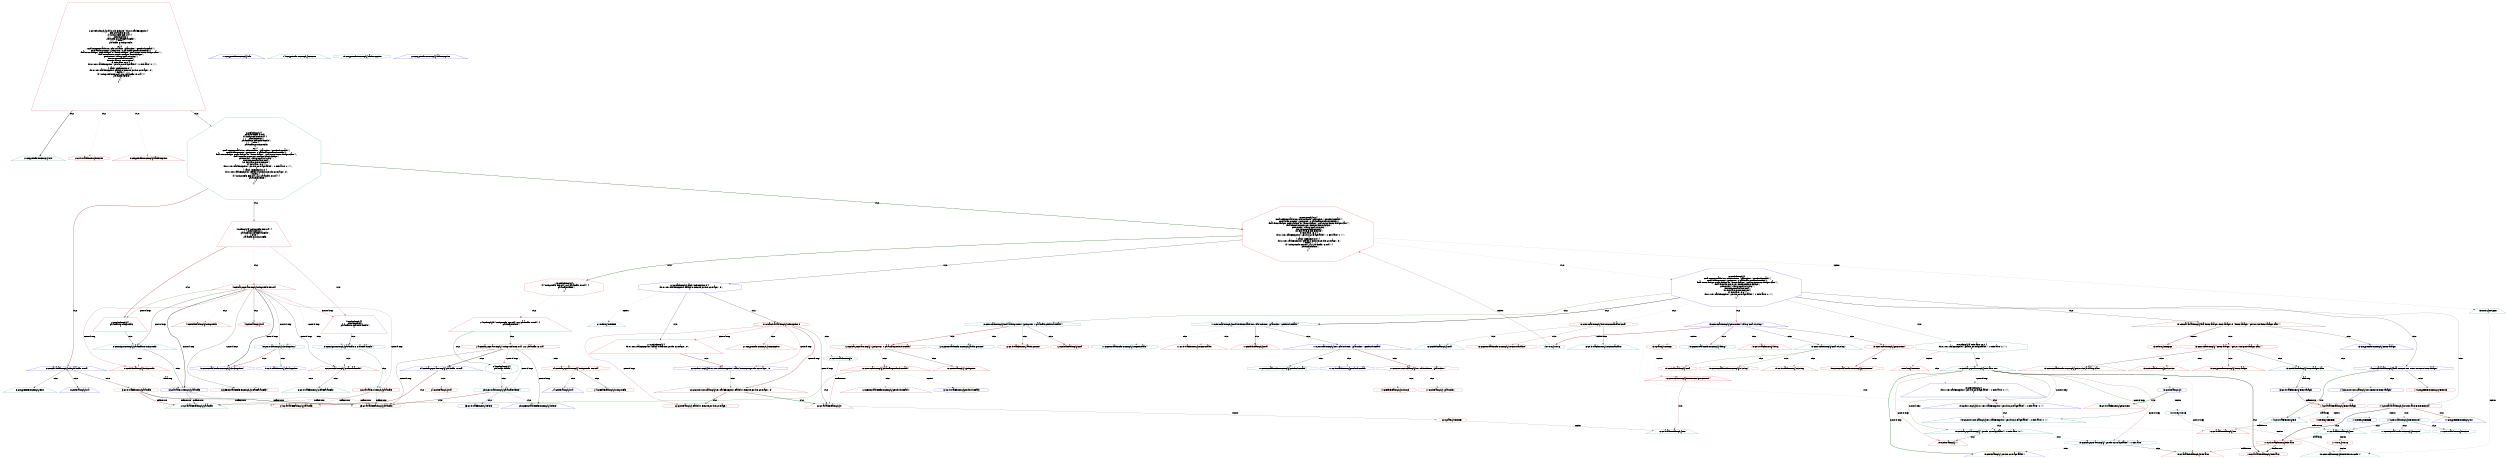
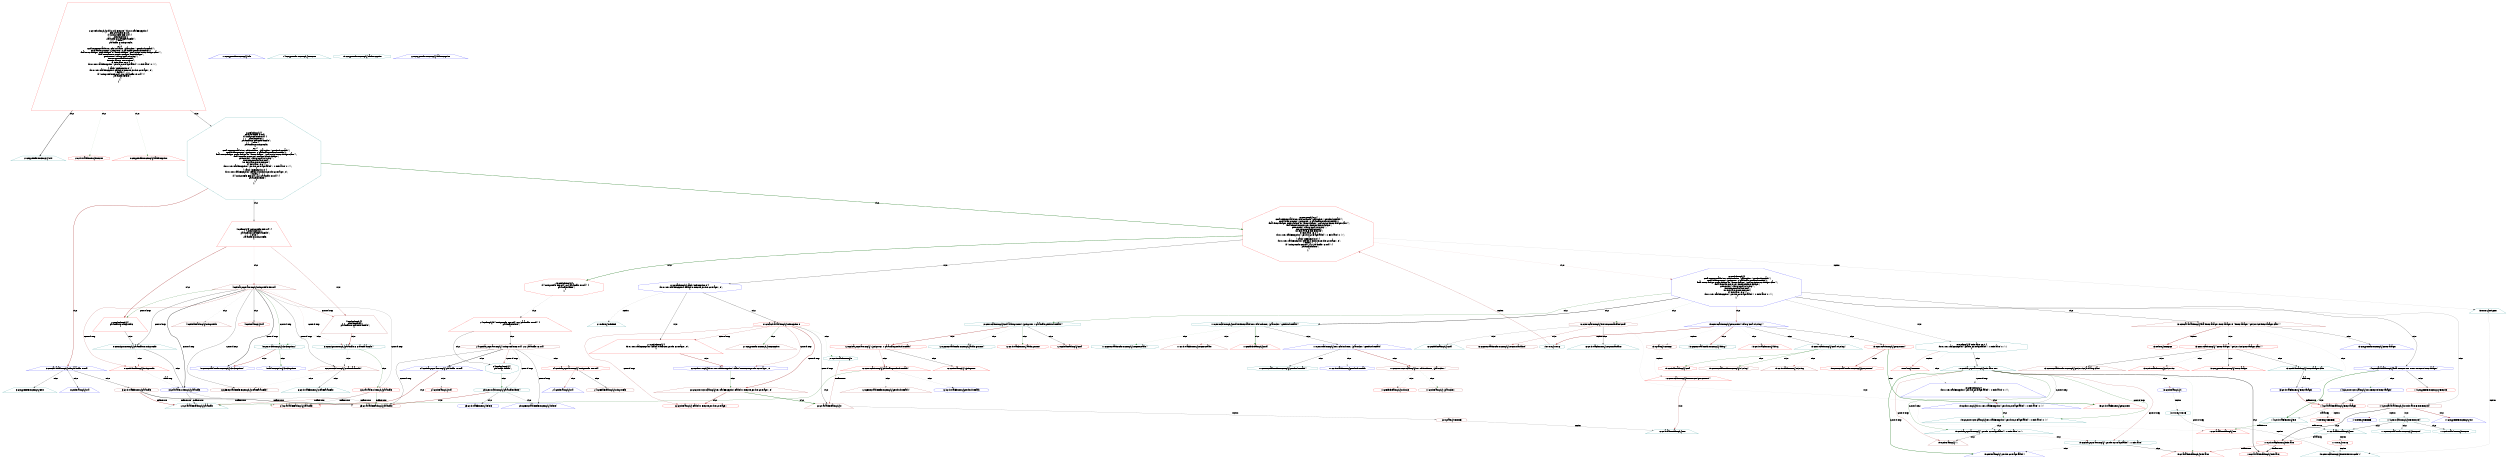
node "5:CtVirtualElement@checkOptions": label "5:CtVirtualElement@checkOptions" -> "5:TaskException@checkOptions"
edge "12:CtInvocationImpl@paramfile.getAbsolutePath()" -> "12:CtVirtualElement@getAbsolutePath": label "Action" -> "AST"
edge "18:CtLiteralImpl@0" -> "15:CtVirtualElement@getContext": now "15:CtInvocationImpl@getContext()" -> "15:CtVirtualElement@getContext"
